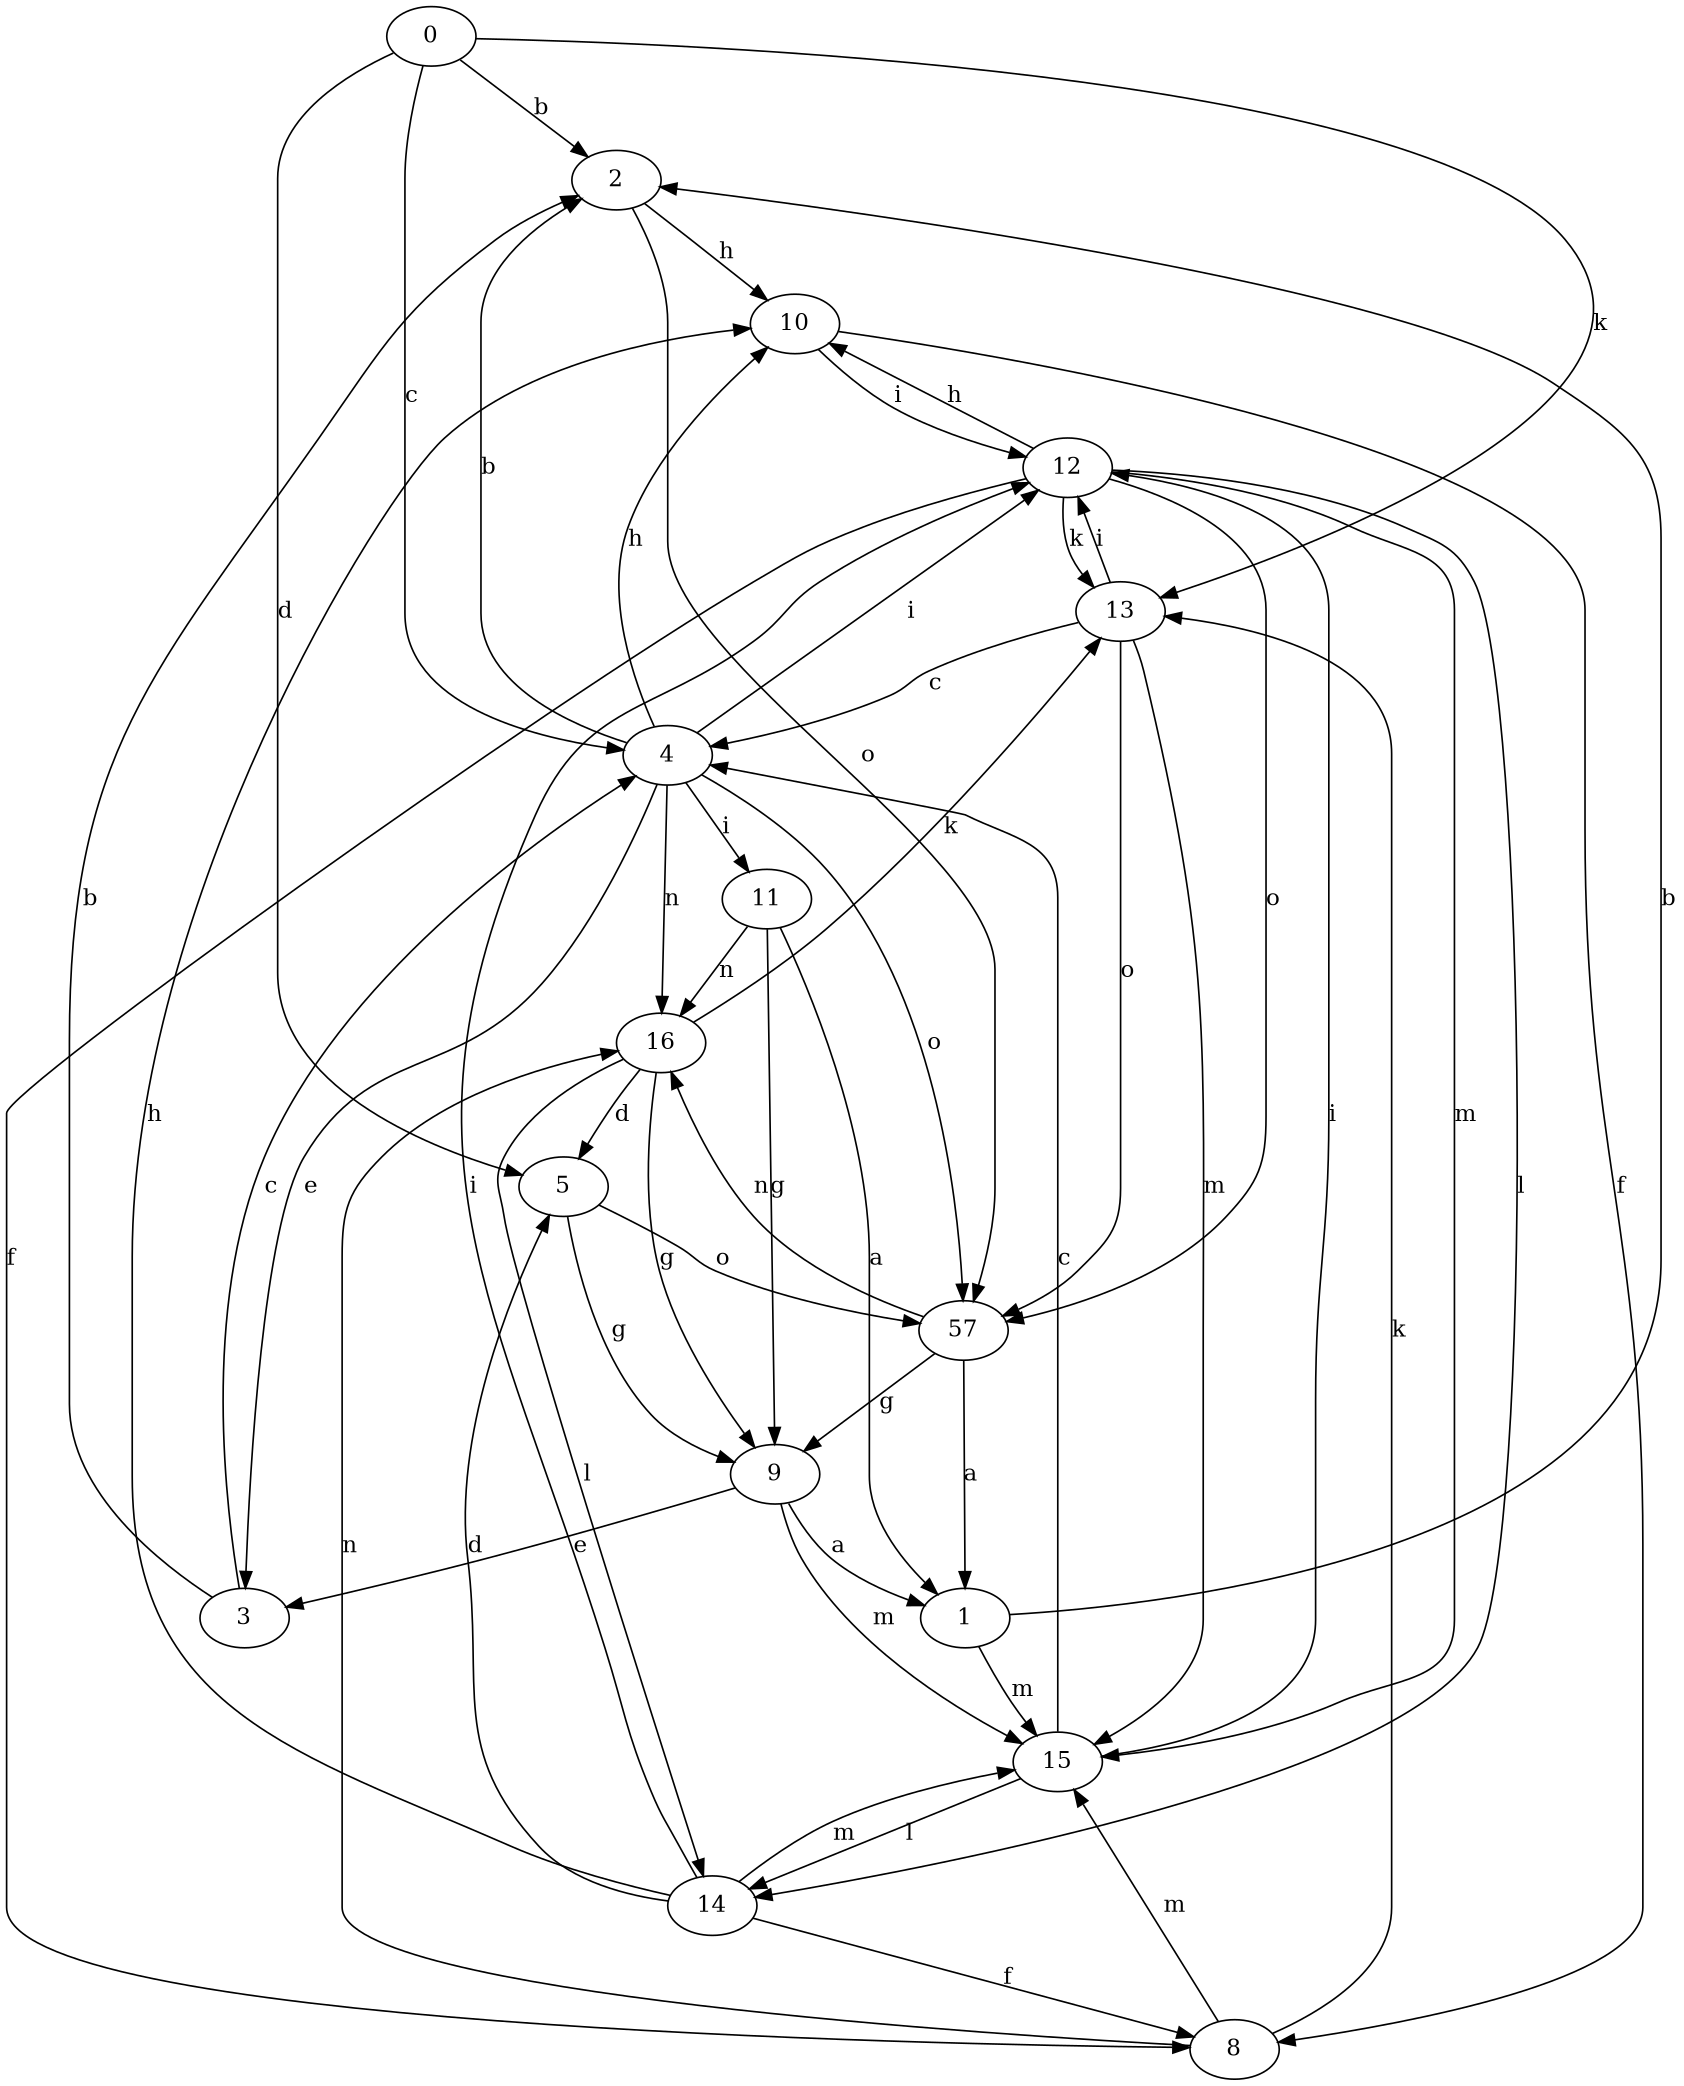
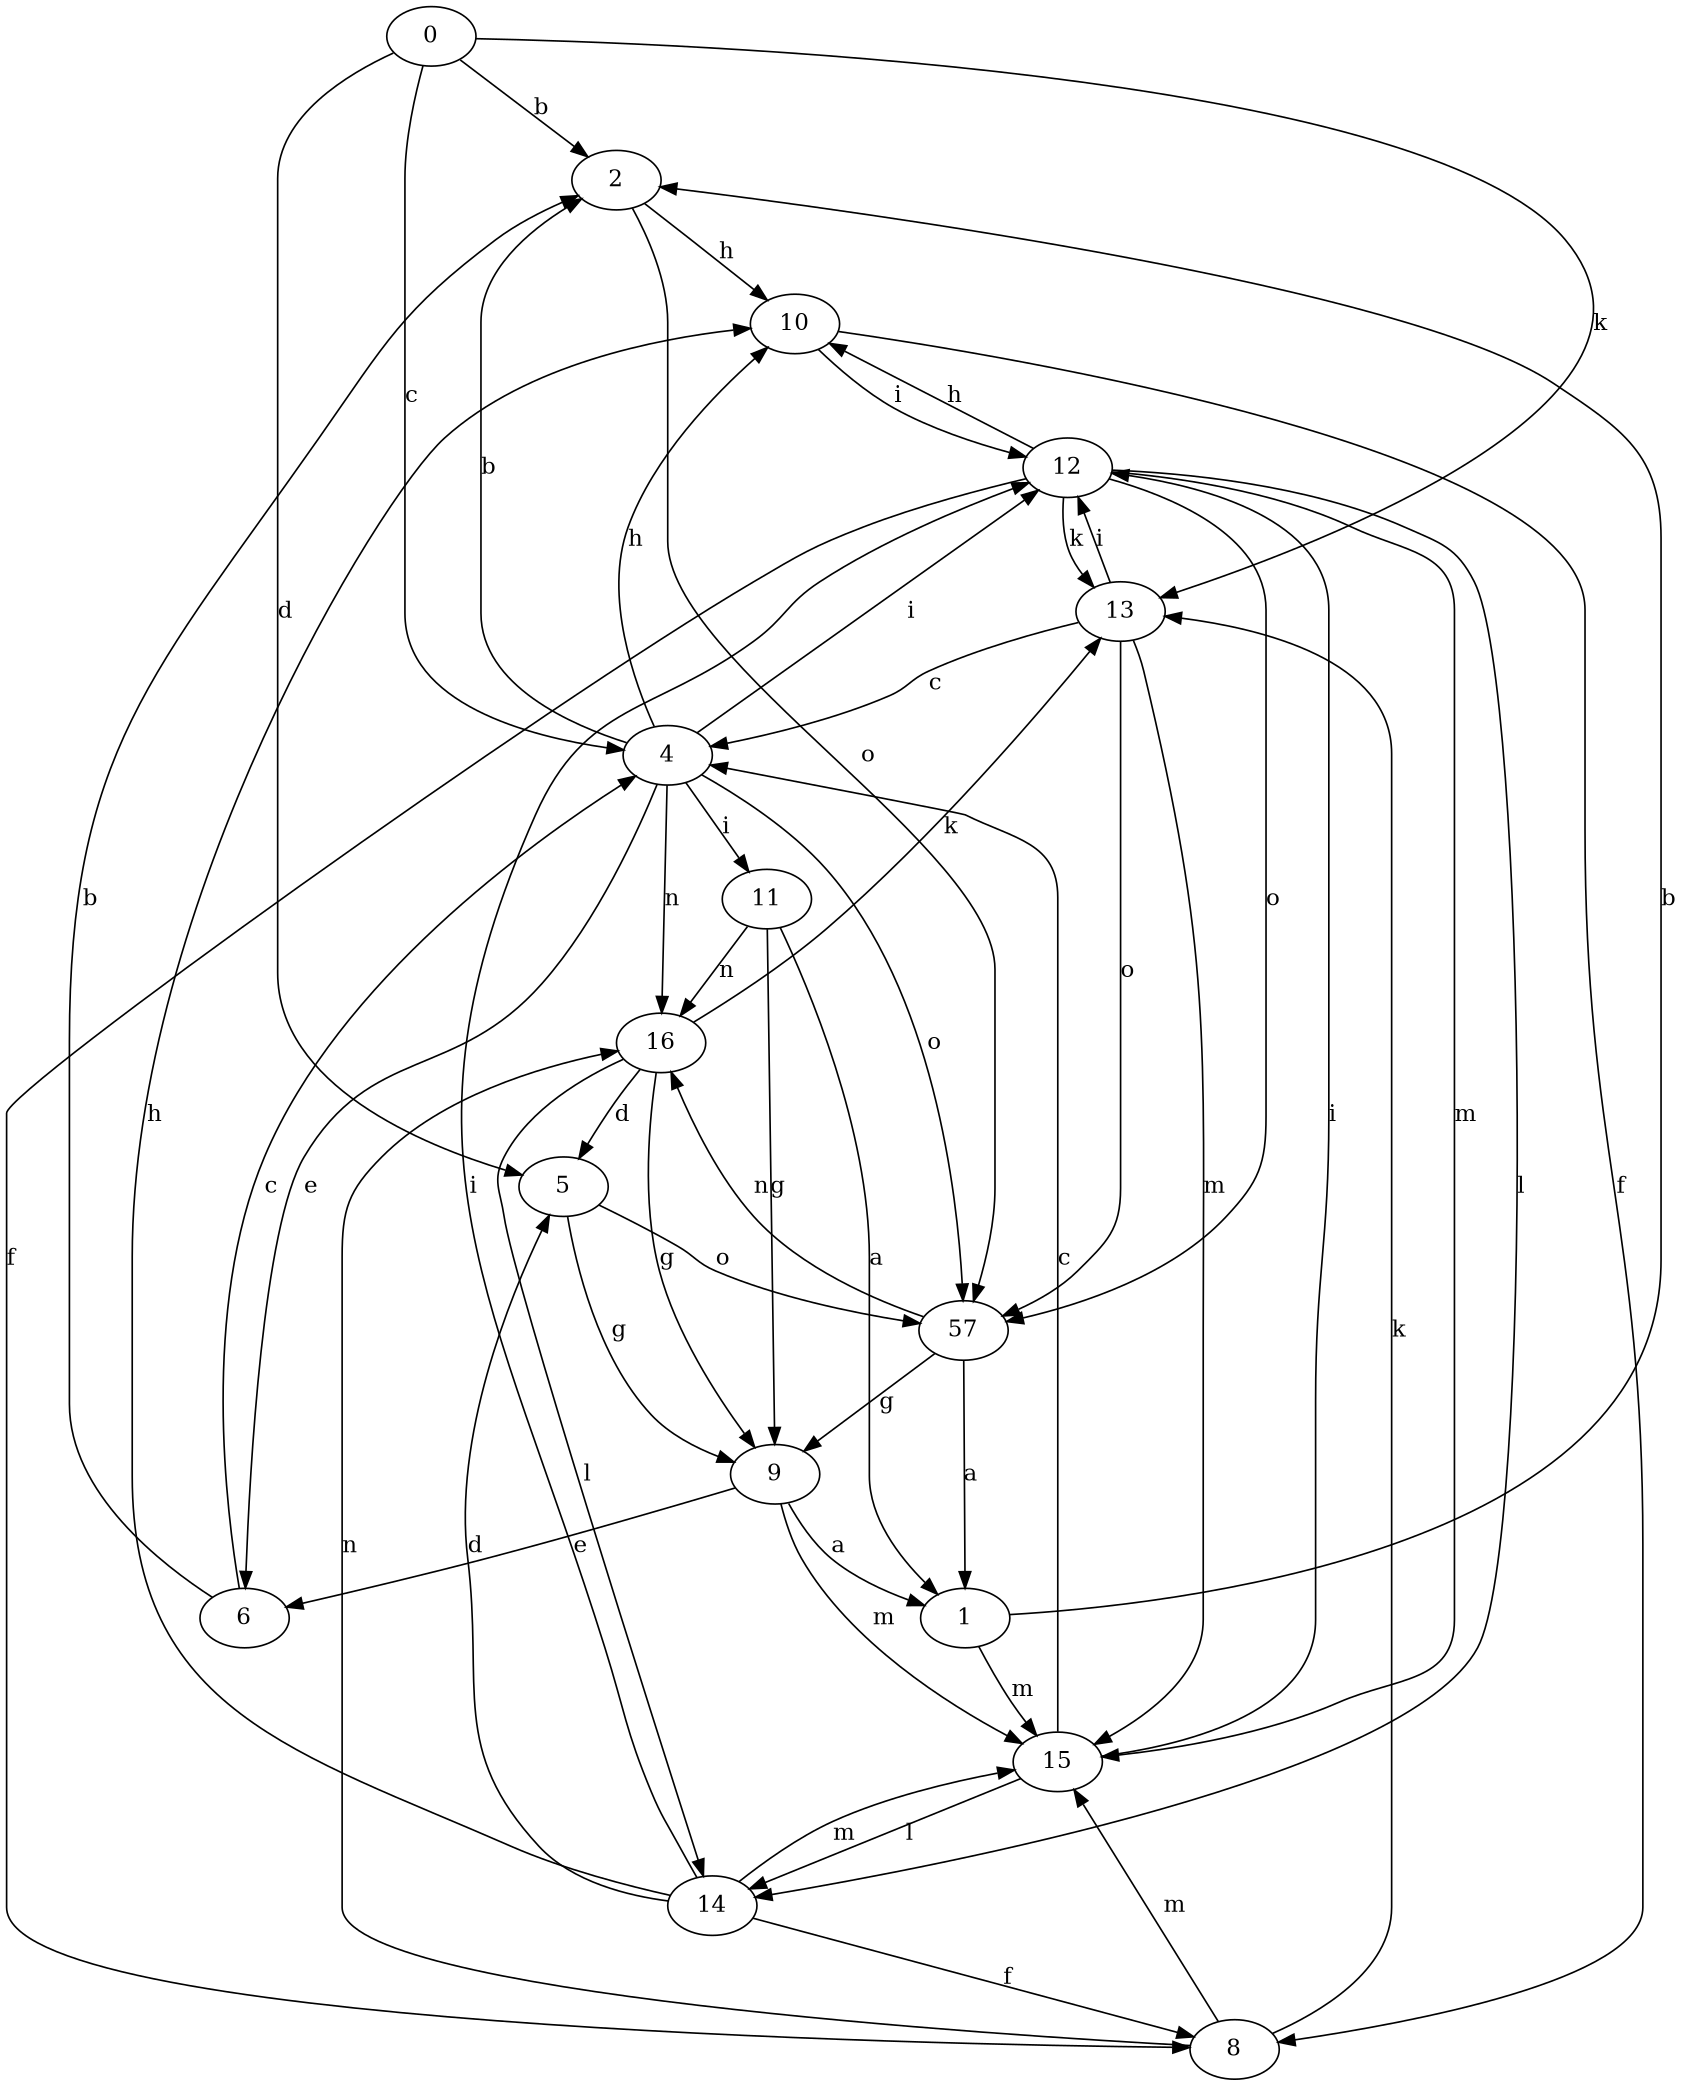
node "3": label "3" -> "6"
